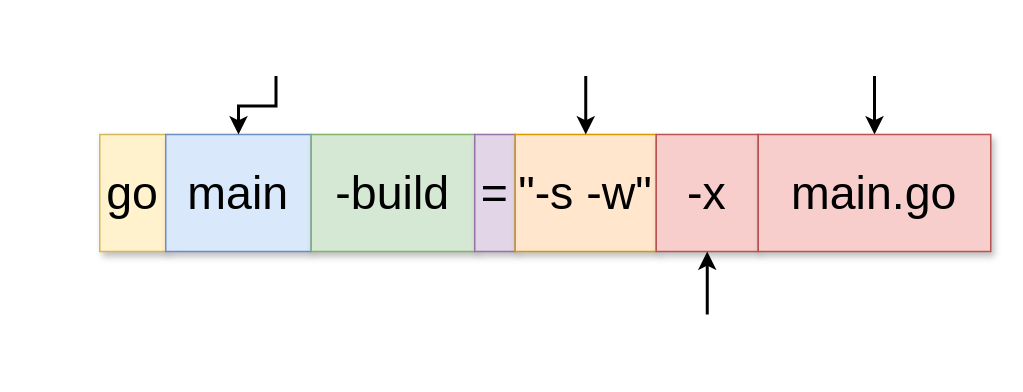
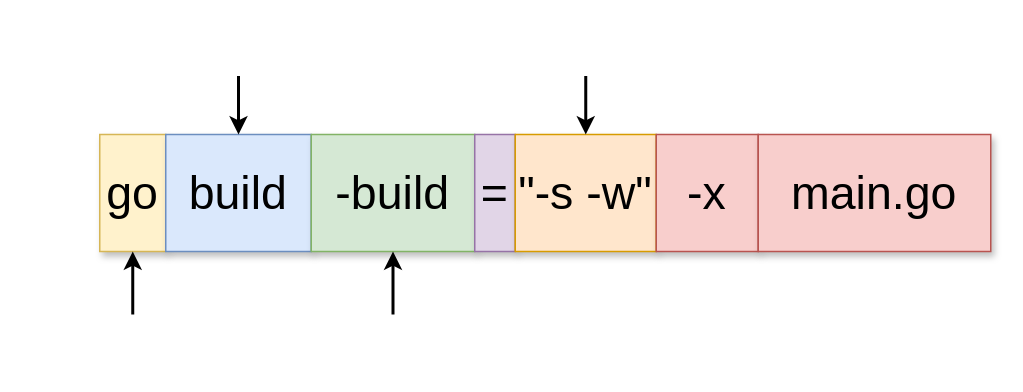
node "子命令(Sub Command)": moved (276, 53) -> (239, 53)
edge "参数(Argument)" -> "main.go": removed
node "main": label "main" -> "build"
edge "命令(Command)" -> "go": added
edge "选项(Option)" -> "-build": added
edge "选项(Flag)" -> "-x": removed
